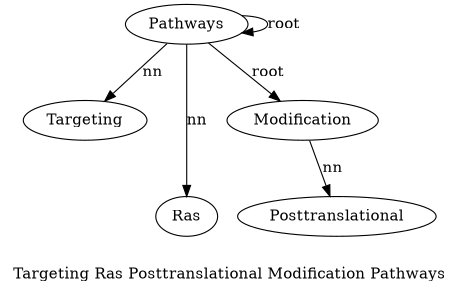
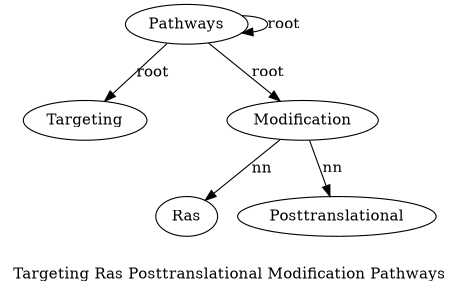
edge "Pathways" -> "Targeting": label "nn" -> "root"
edge "Pathways" -> "Ras": now "Modification" -> "Ras"
